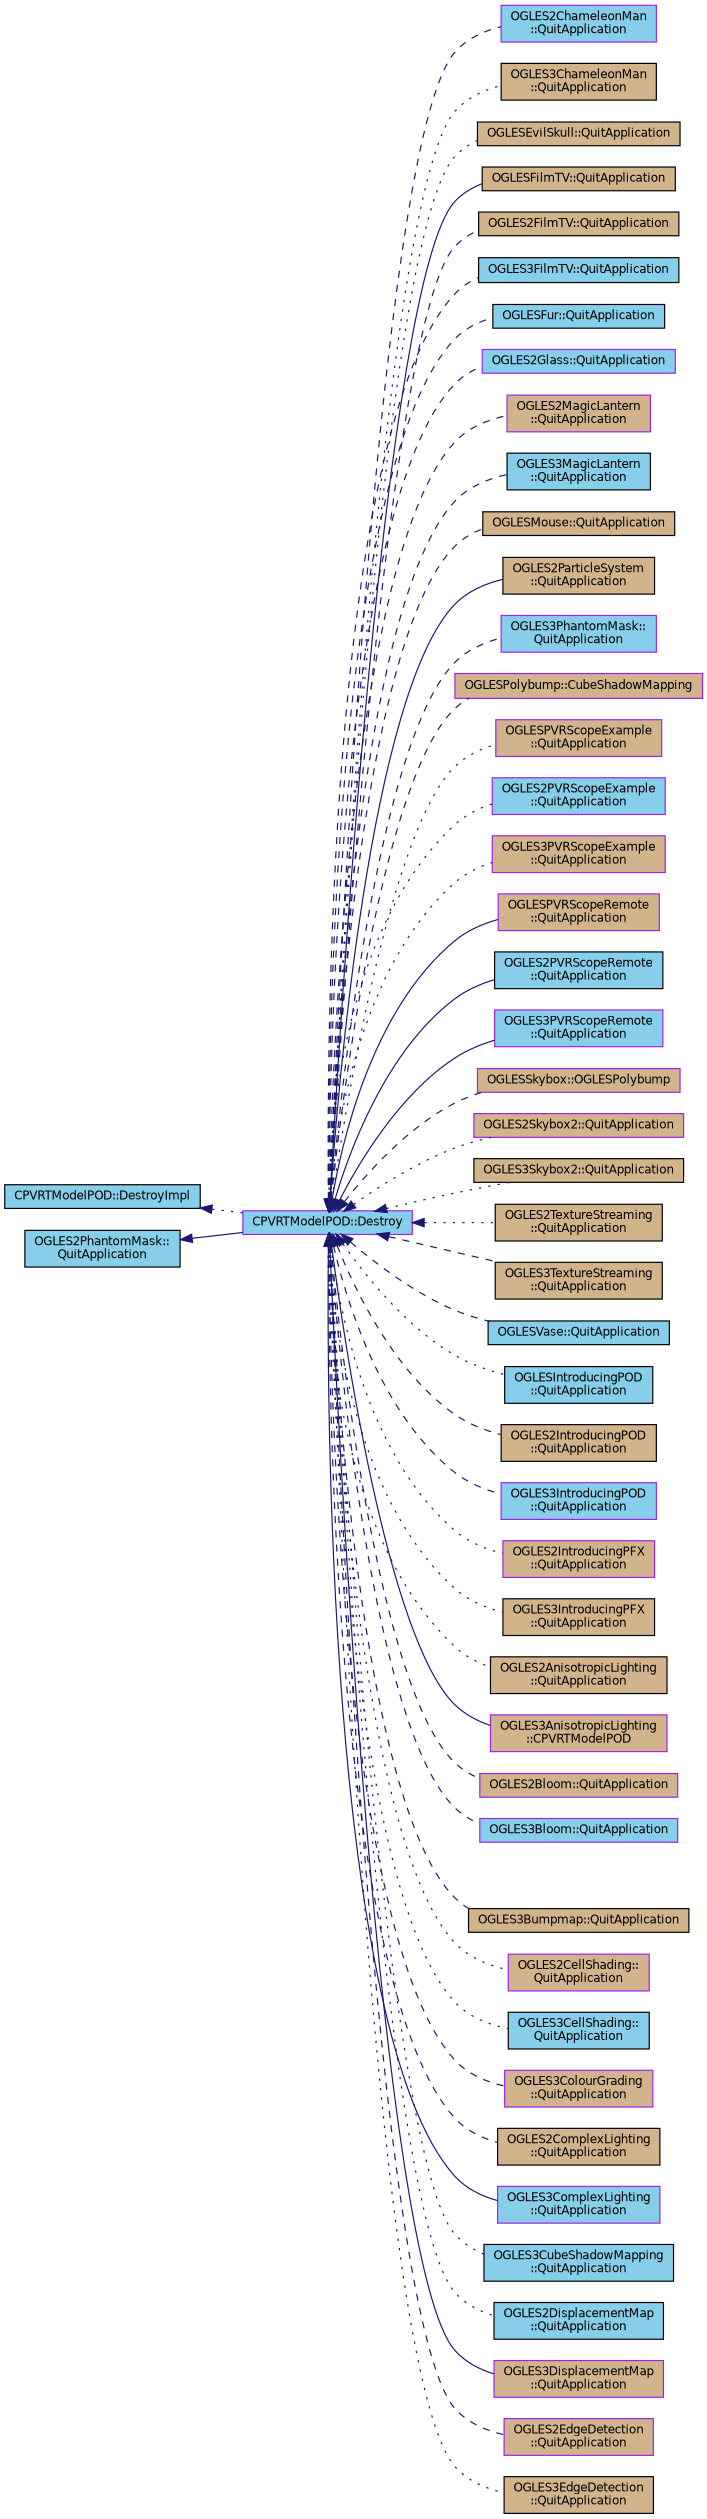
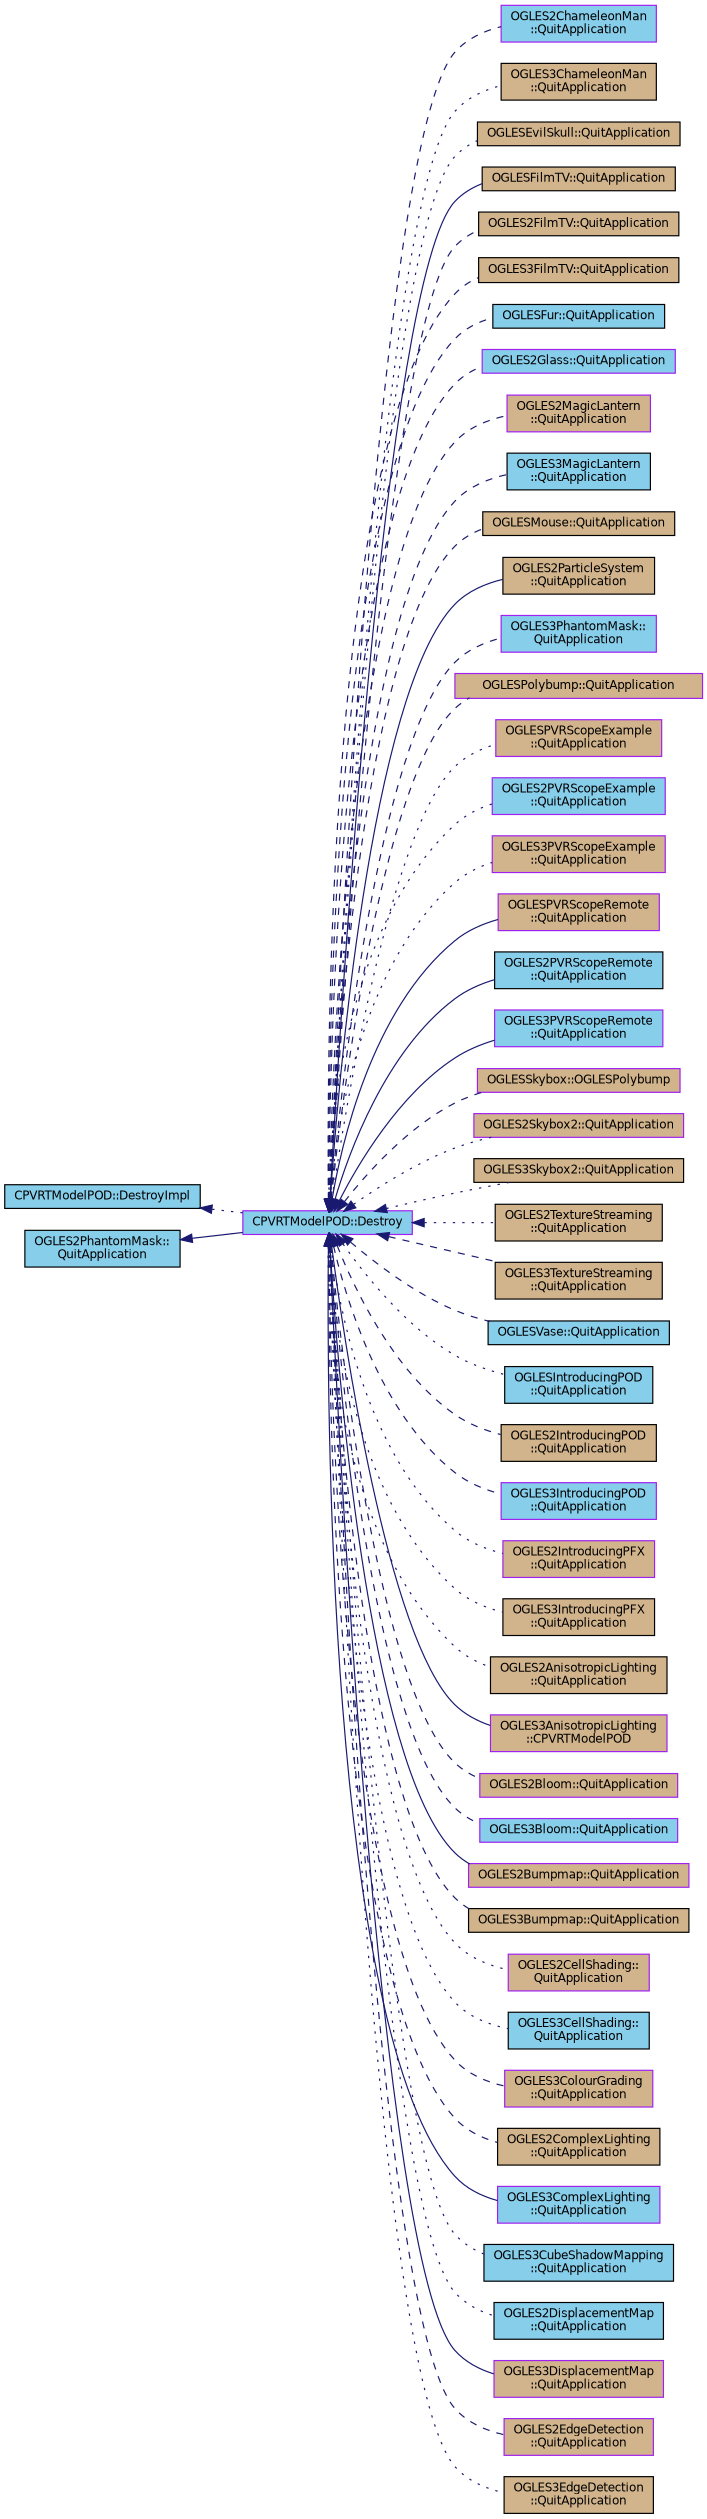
node "OGLES3FilmTV::QuitApplication": fillcolor skyblue -> tan
node "OGLESPolybump::CubeShadowMapping": label "OGLESPolybump::CubeShadowMapping" -> "OGLESPolybump::QuitApplication"
node "OGLES2Bumpmap::QuitApplication": added
